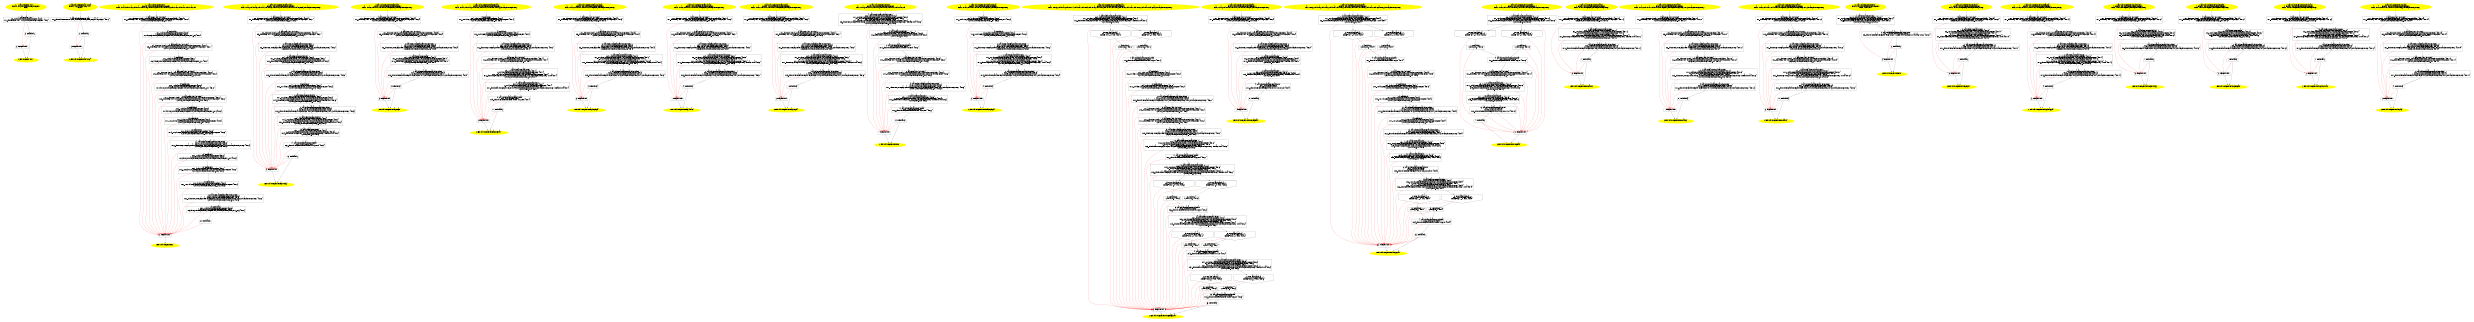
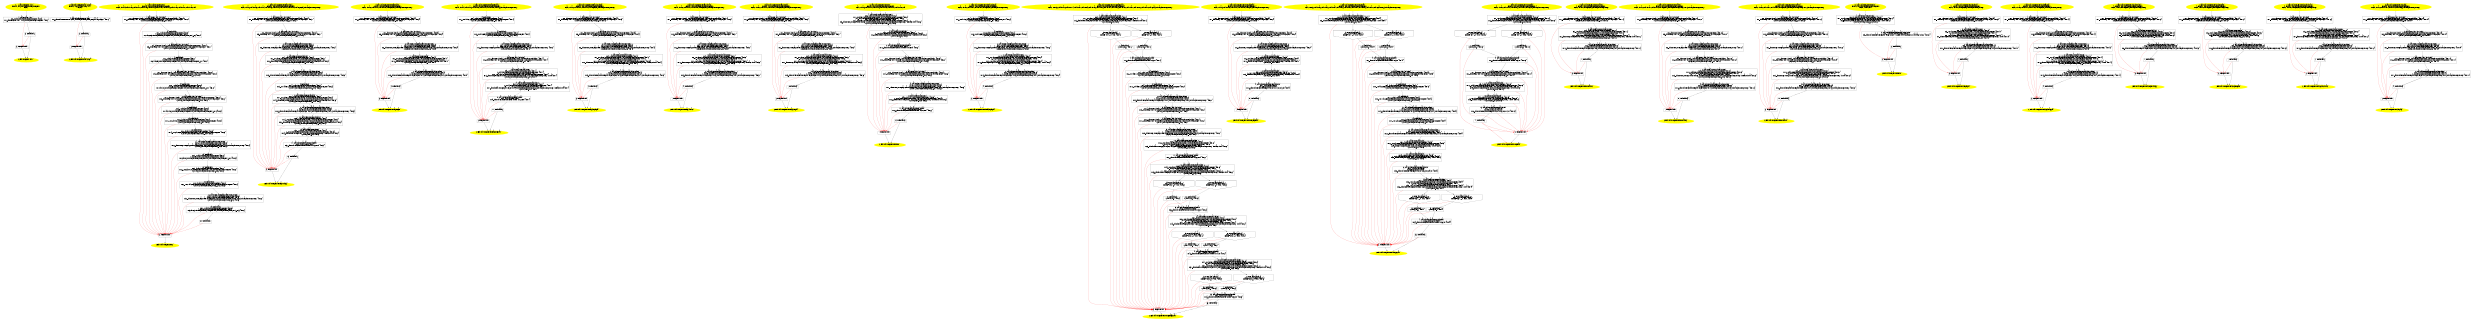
node "22:  run_body *&$T0_92:int=0 [line 83]": label "22:  run_body *&$T0_92:int=0 [line 83]" -> "22:  method_body *&$T0_92:int=0 [line 83]"
